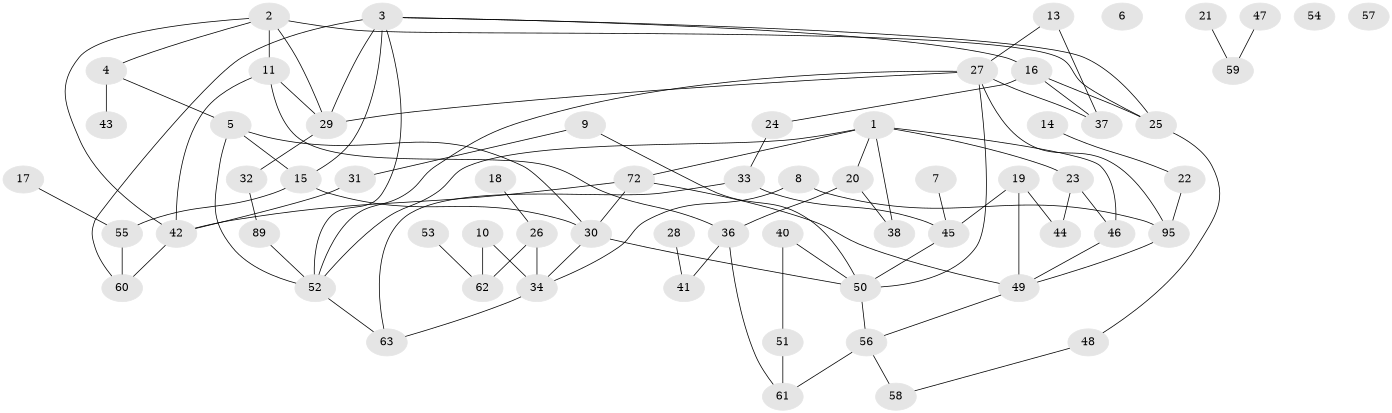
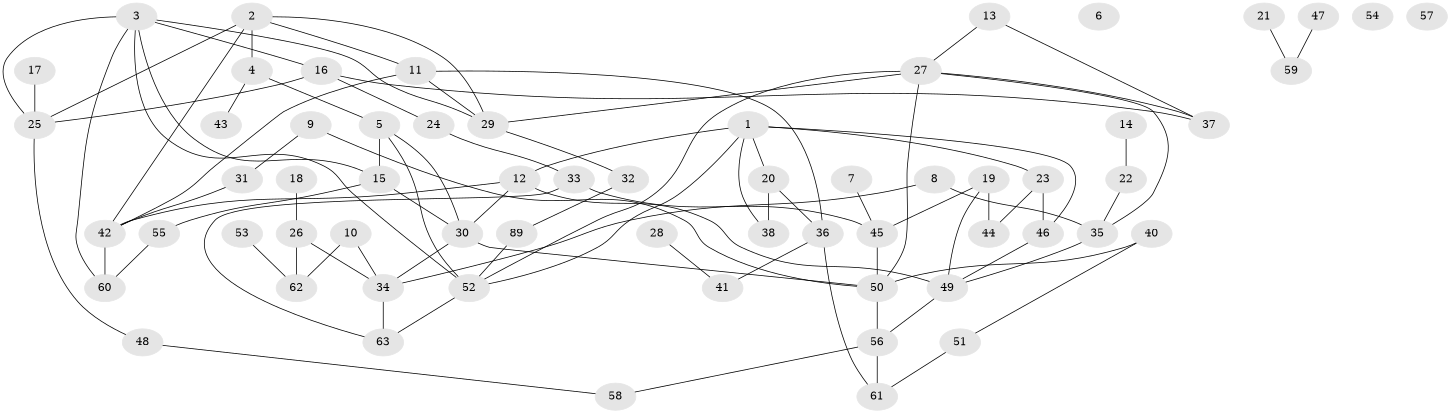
node "72": label "72" -> "12"
edge "17" -- "55": now "17" -- "25"
node "95": label "95" -> "35"
